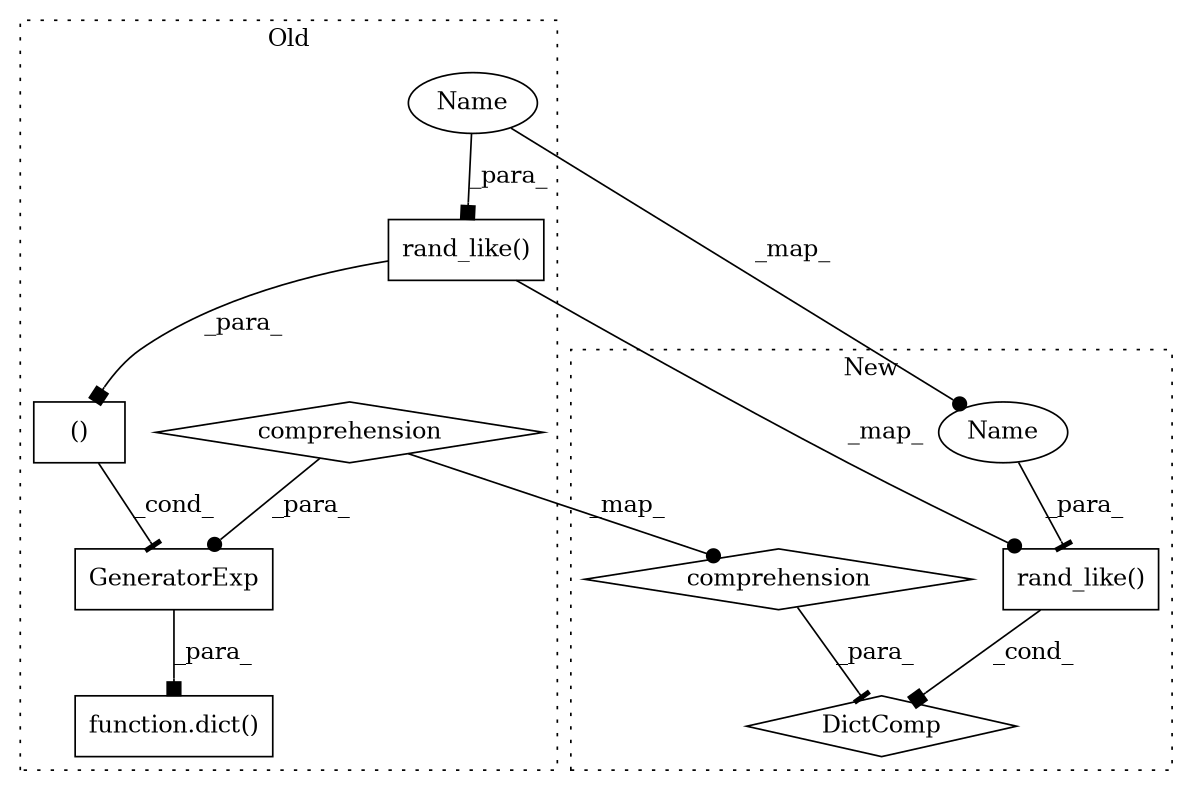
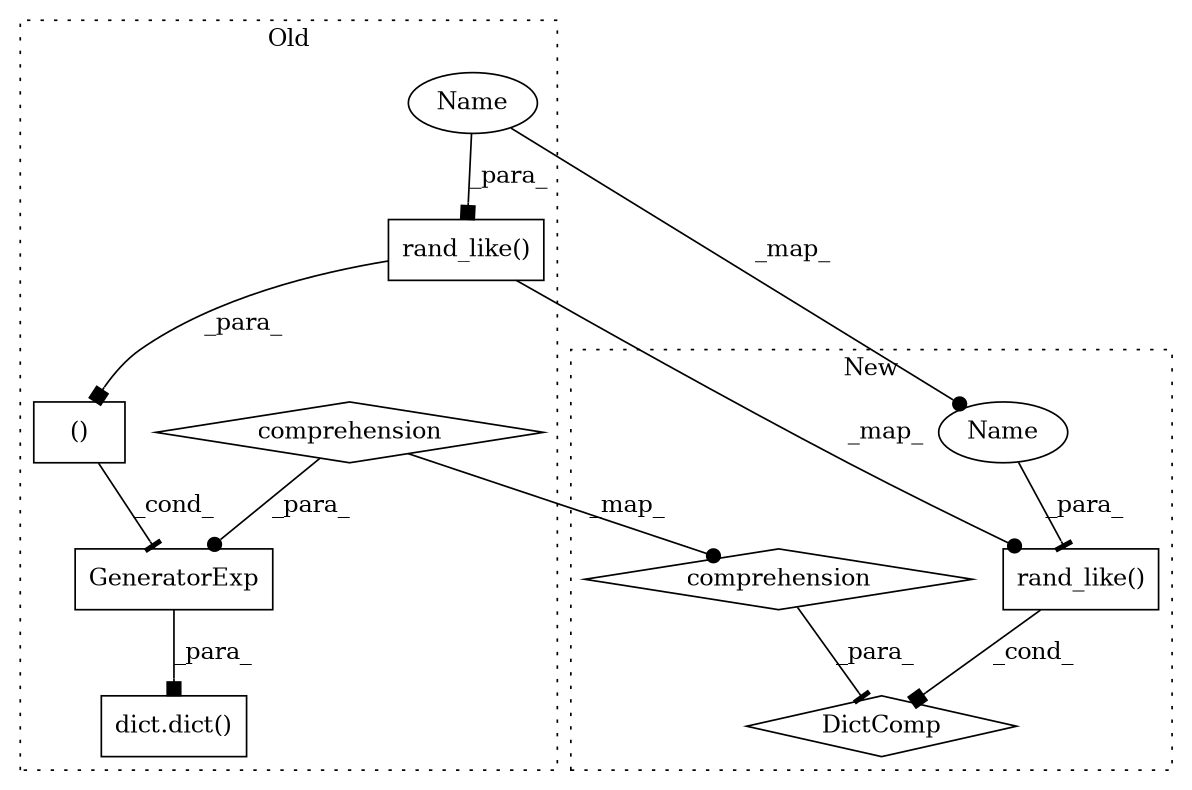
node "function.dict()": label "function.dict()" -> "dict.dict()"
